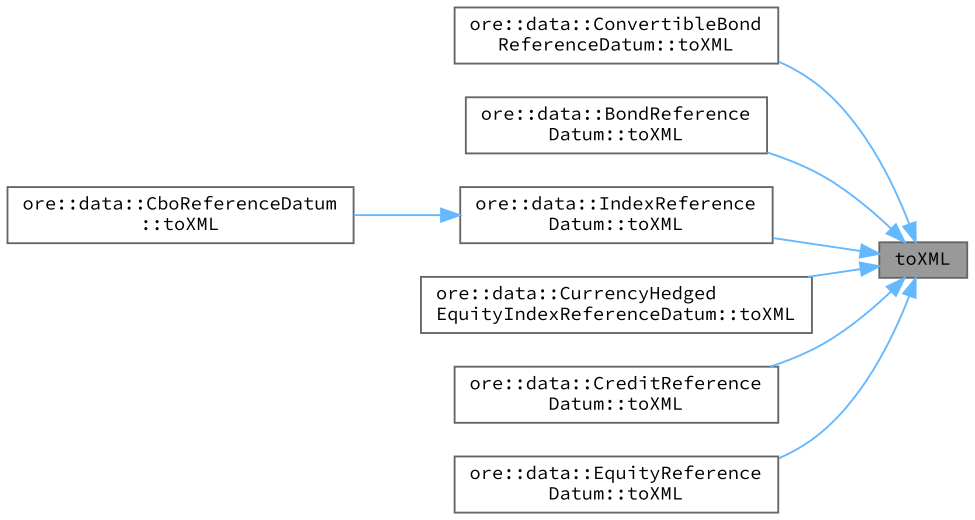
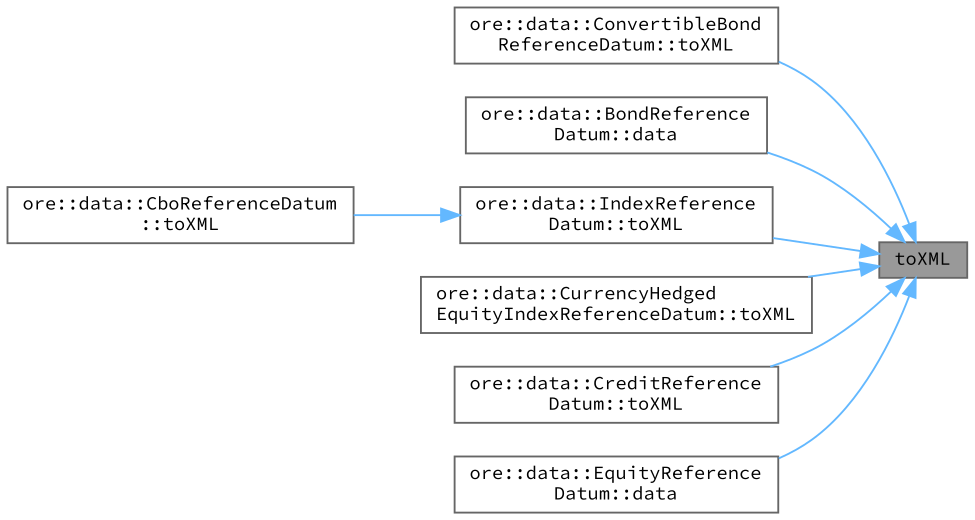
node "ore::data::BondReference Datum::toXML": label "ore::data::BondReference Datum::toXML" -> "ore::data::BondReference Datum::data"
node "ore::data::EquityReference Datum::toXML": label "ore::data::EquityReference Datum::toXML" -> "ore::data::EquityReference Datum::data"
